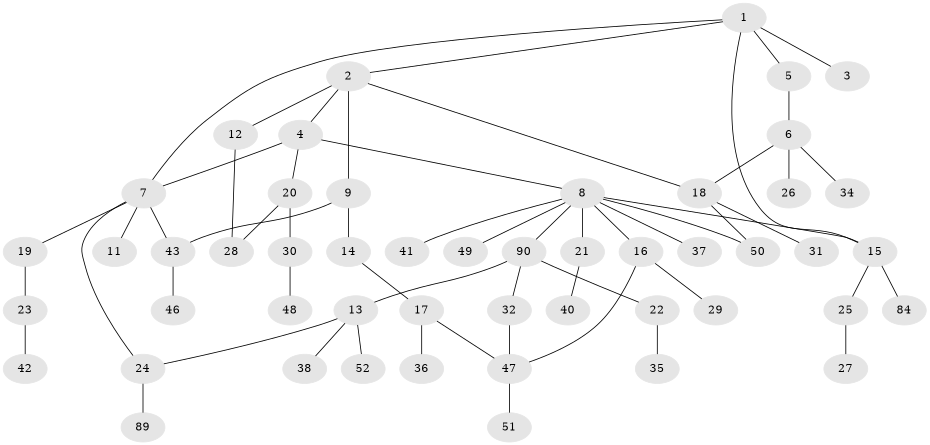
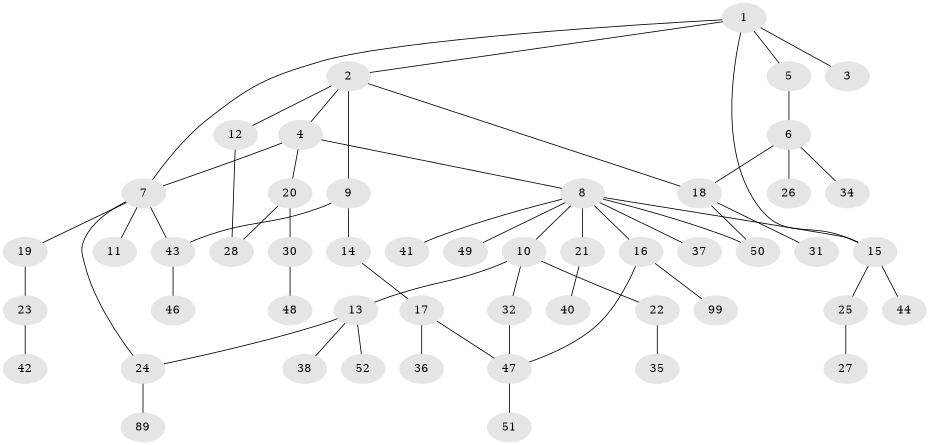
node "90": label "90" -> "10"
node "29": label "29" -> "99"
node "84": label "84" -> "44"
